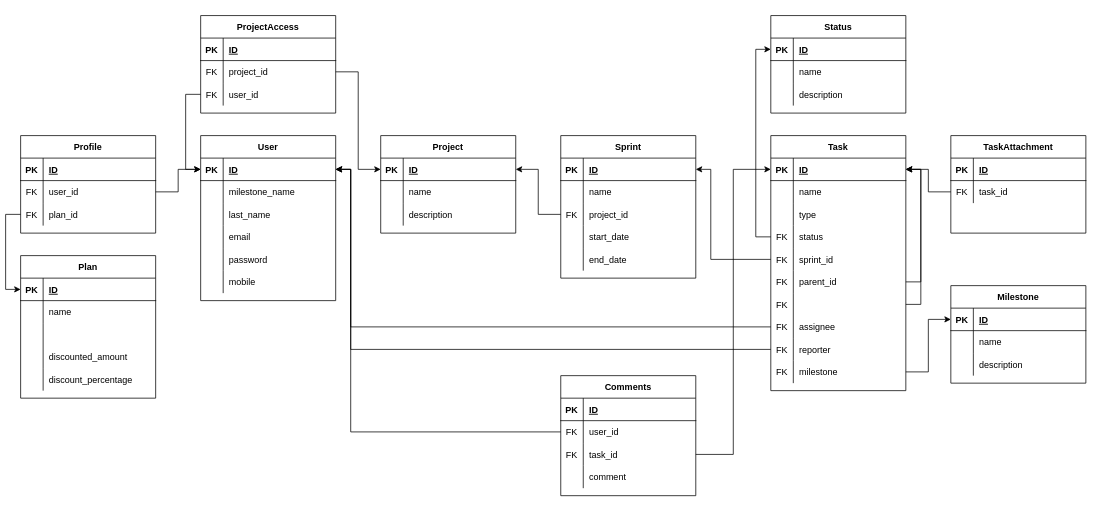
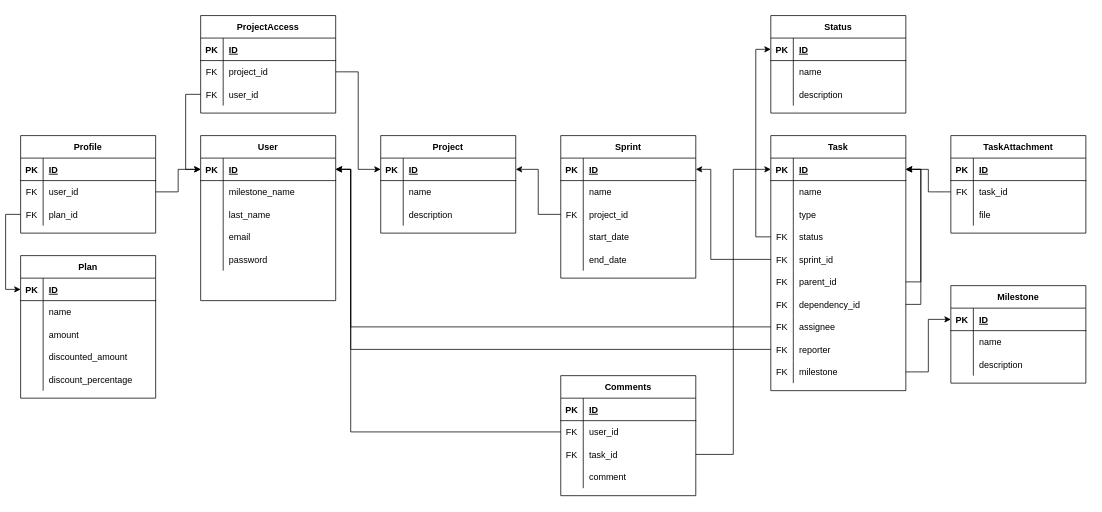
node "file": added
node "mobile": removed
node "dependency_id": added
node "amount": added
